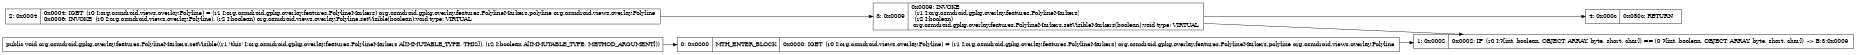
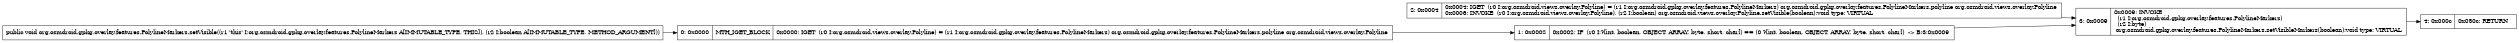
node "3: 0x0009": text "(r2 I:boolean)" -> "(r2 I:byte)"
edge "3: 0x0009" -> "1: 0x0002": reversed
node "0: 0x0000": text "MTH_ENTER_BLOCK" -> "MTH_IGET_BLOCK"
